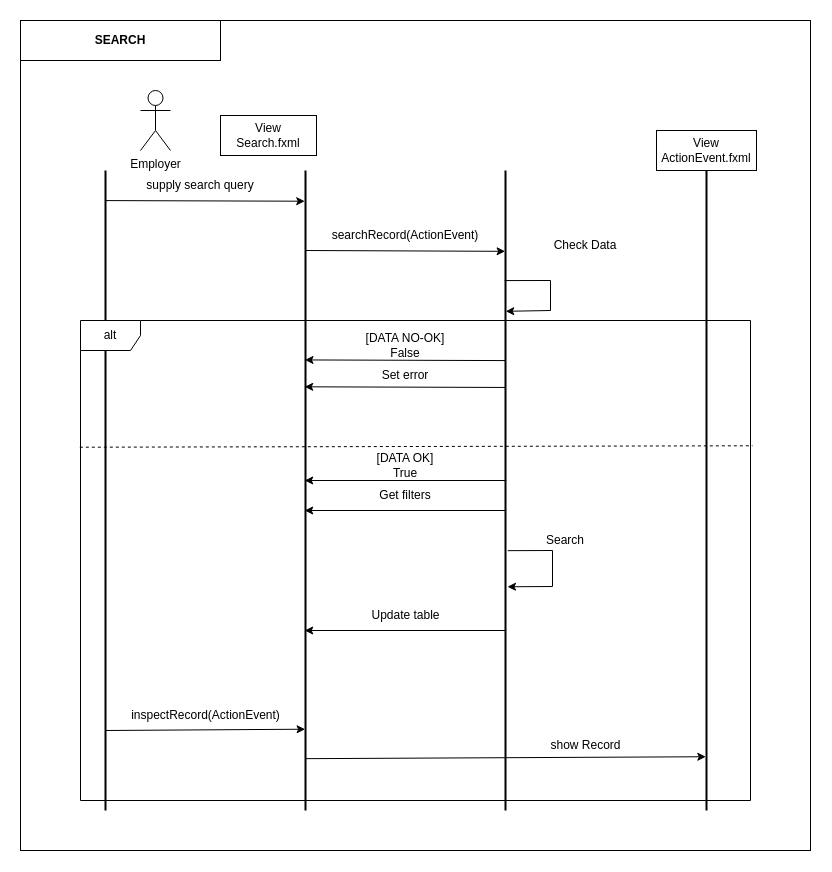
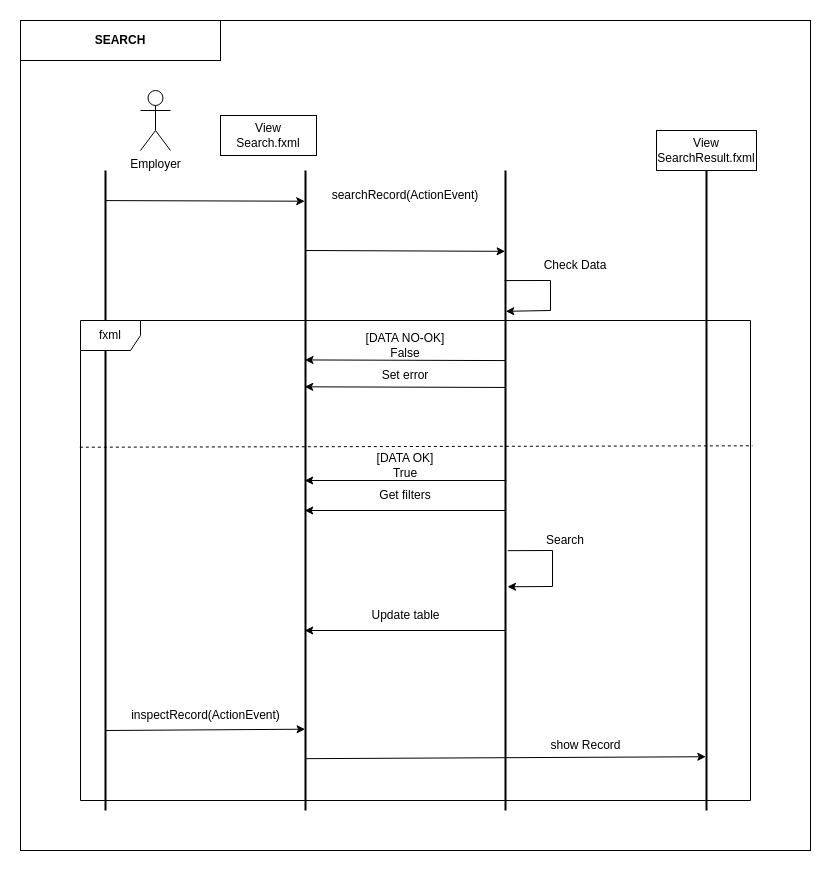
node "View ActionEvent.fxml": label "View ActionEvent.fxml" -> "View SearchResult.fxml"
node "supply search query": removed
node "searchRecord(ActionEvent)": moved (406, 236) -> (406, 196)
node "Check Data": moved (586, 246) -> (576, 266)
node "alt": label "alt" -> "fxml"
